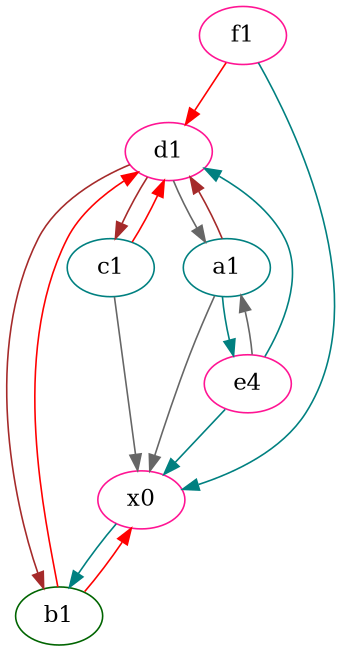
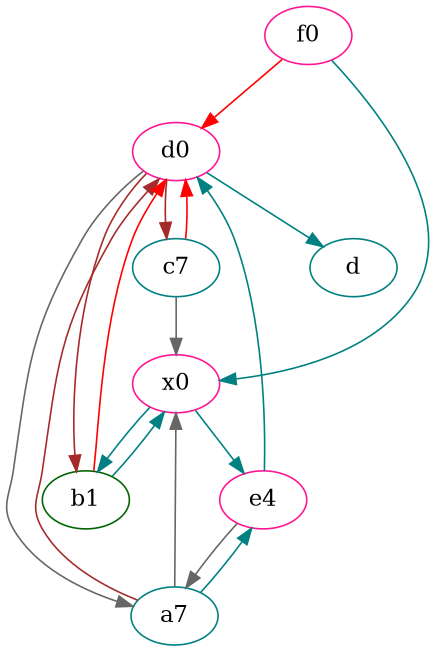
node "f1": label "f1" -> "f0"
node "d1": label "d1" -> "d0"
node "c1": label "c1" -> "c7"
node "a1": label "a1" -> "a7"
node "d": added
edge "e4" -> "x0": reversed
edge "b1" -> "x0": color red -> teal
